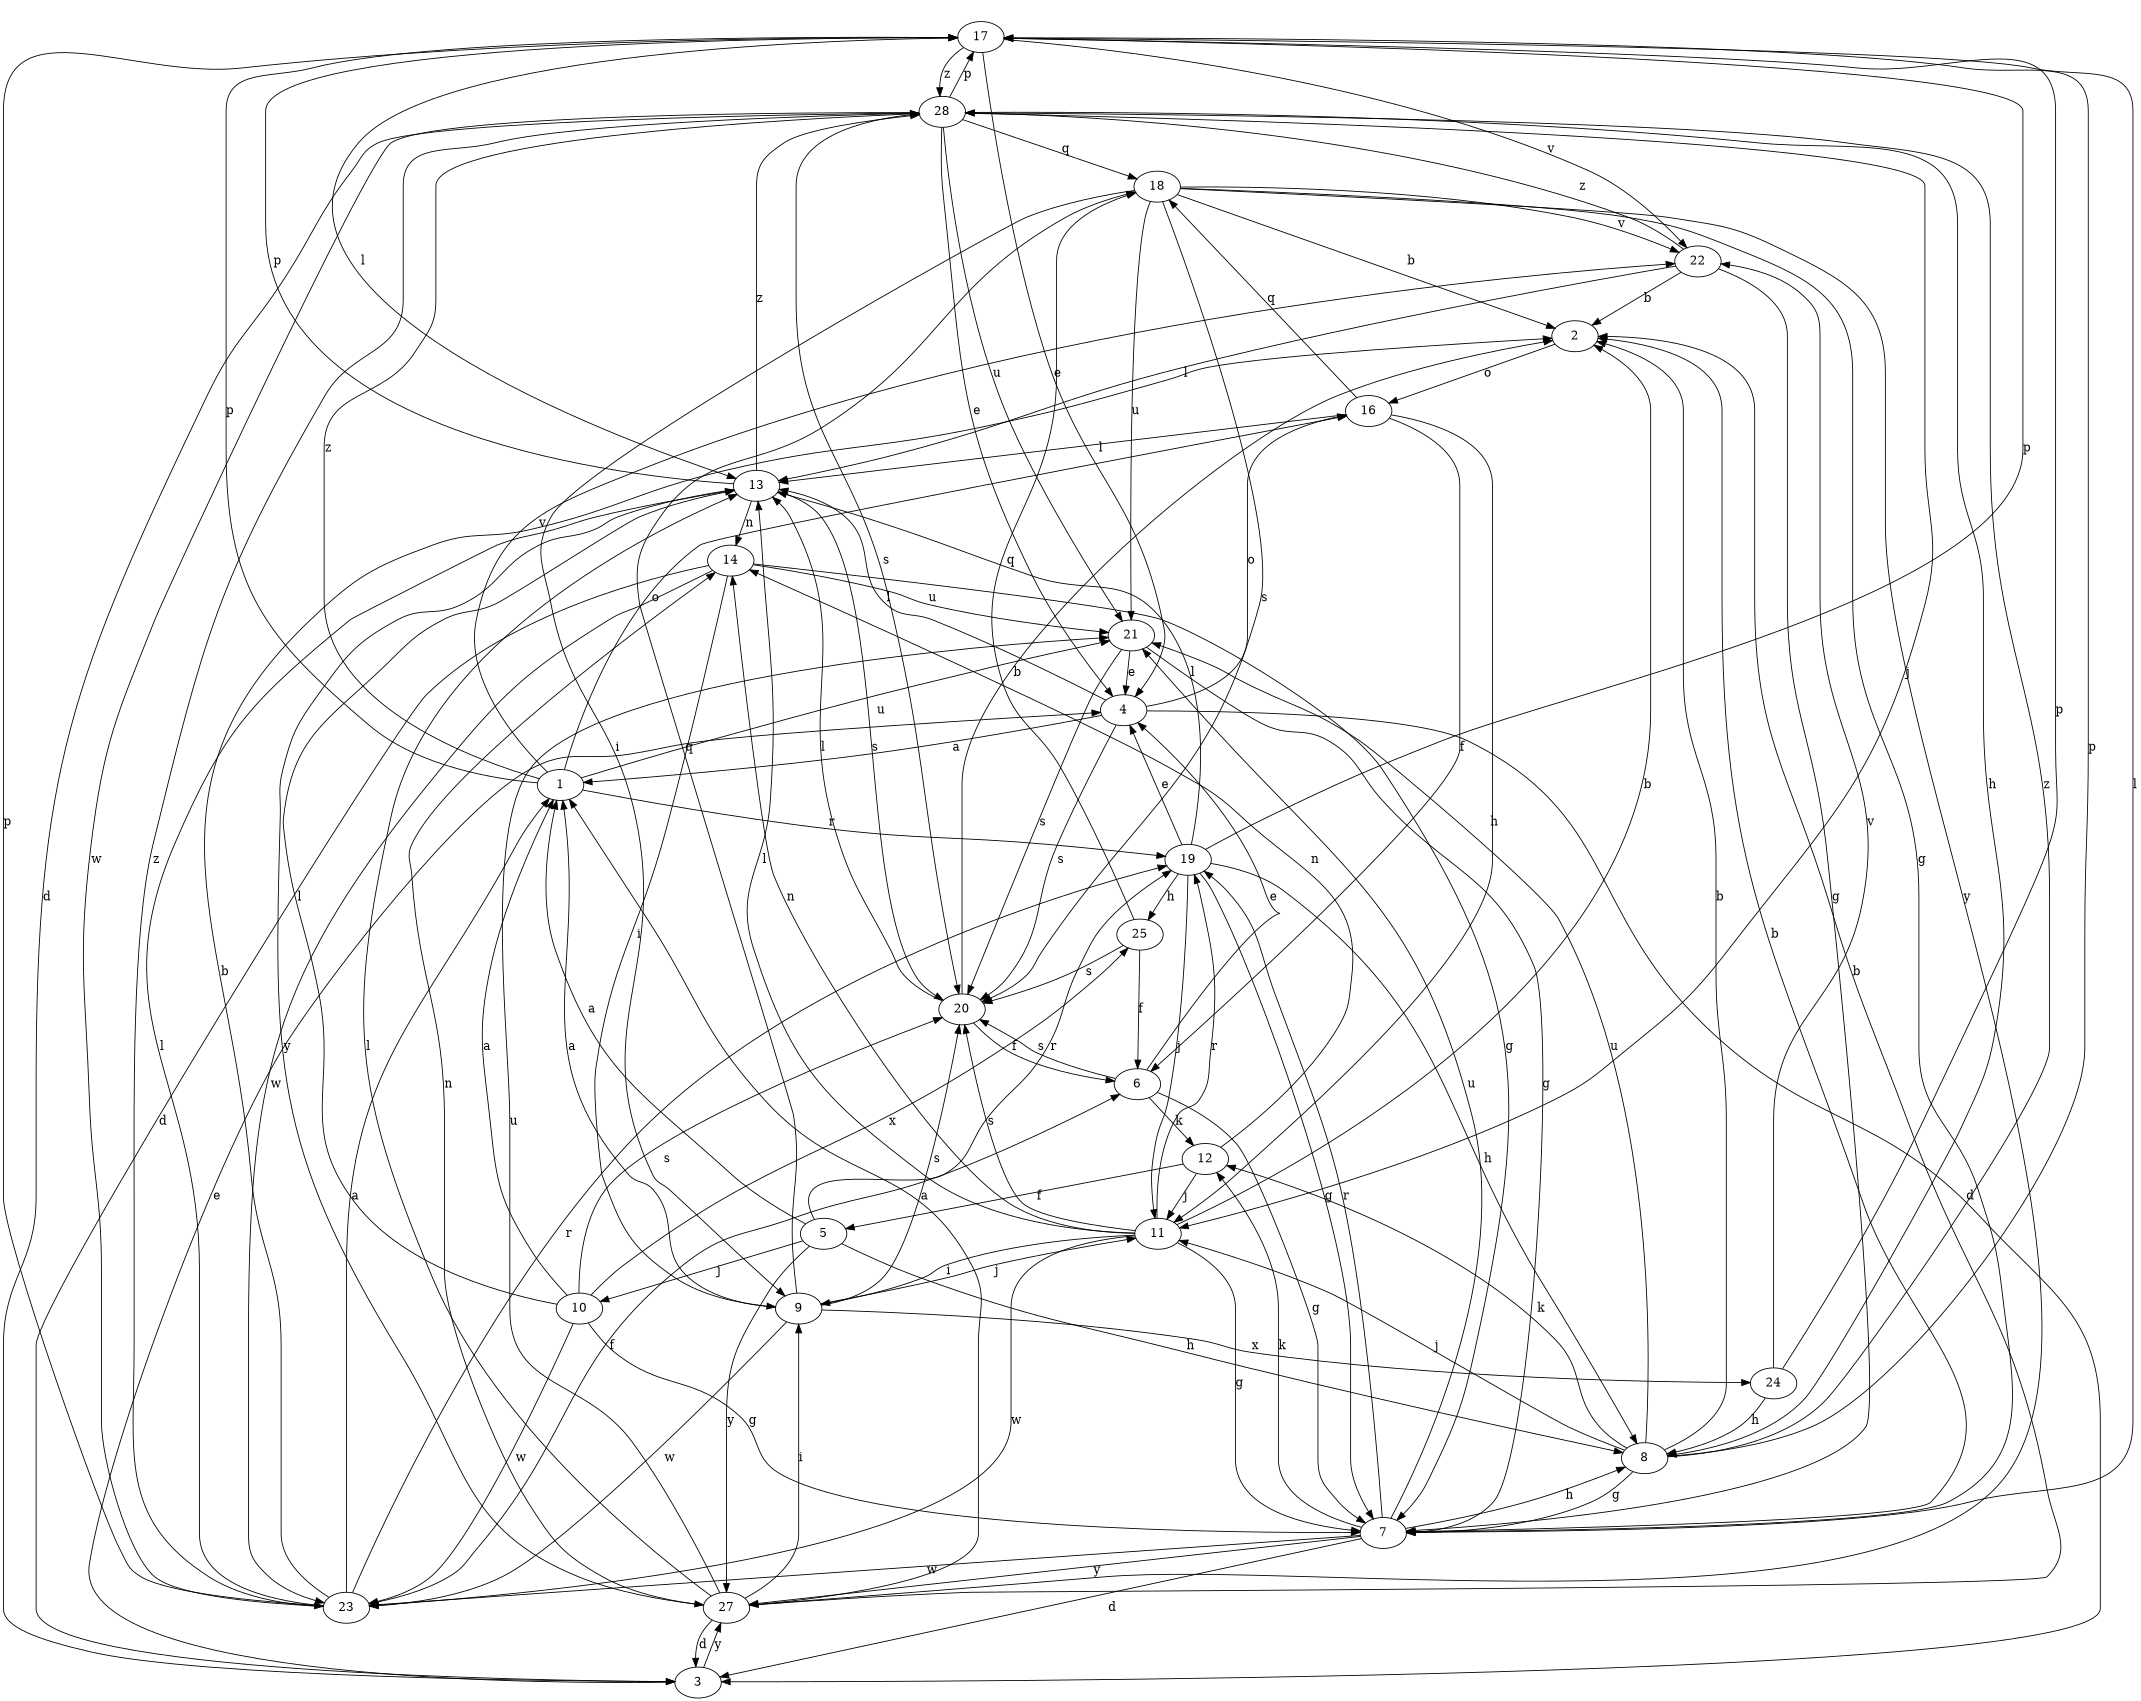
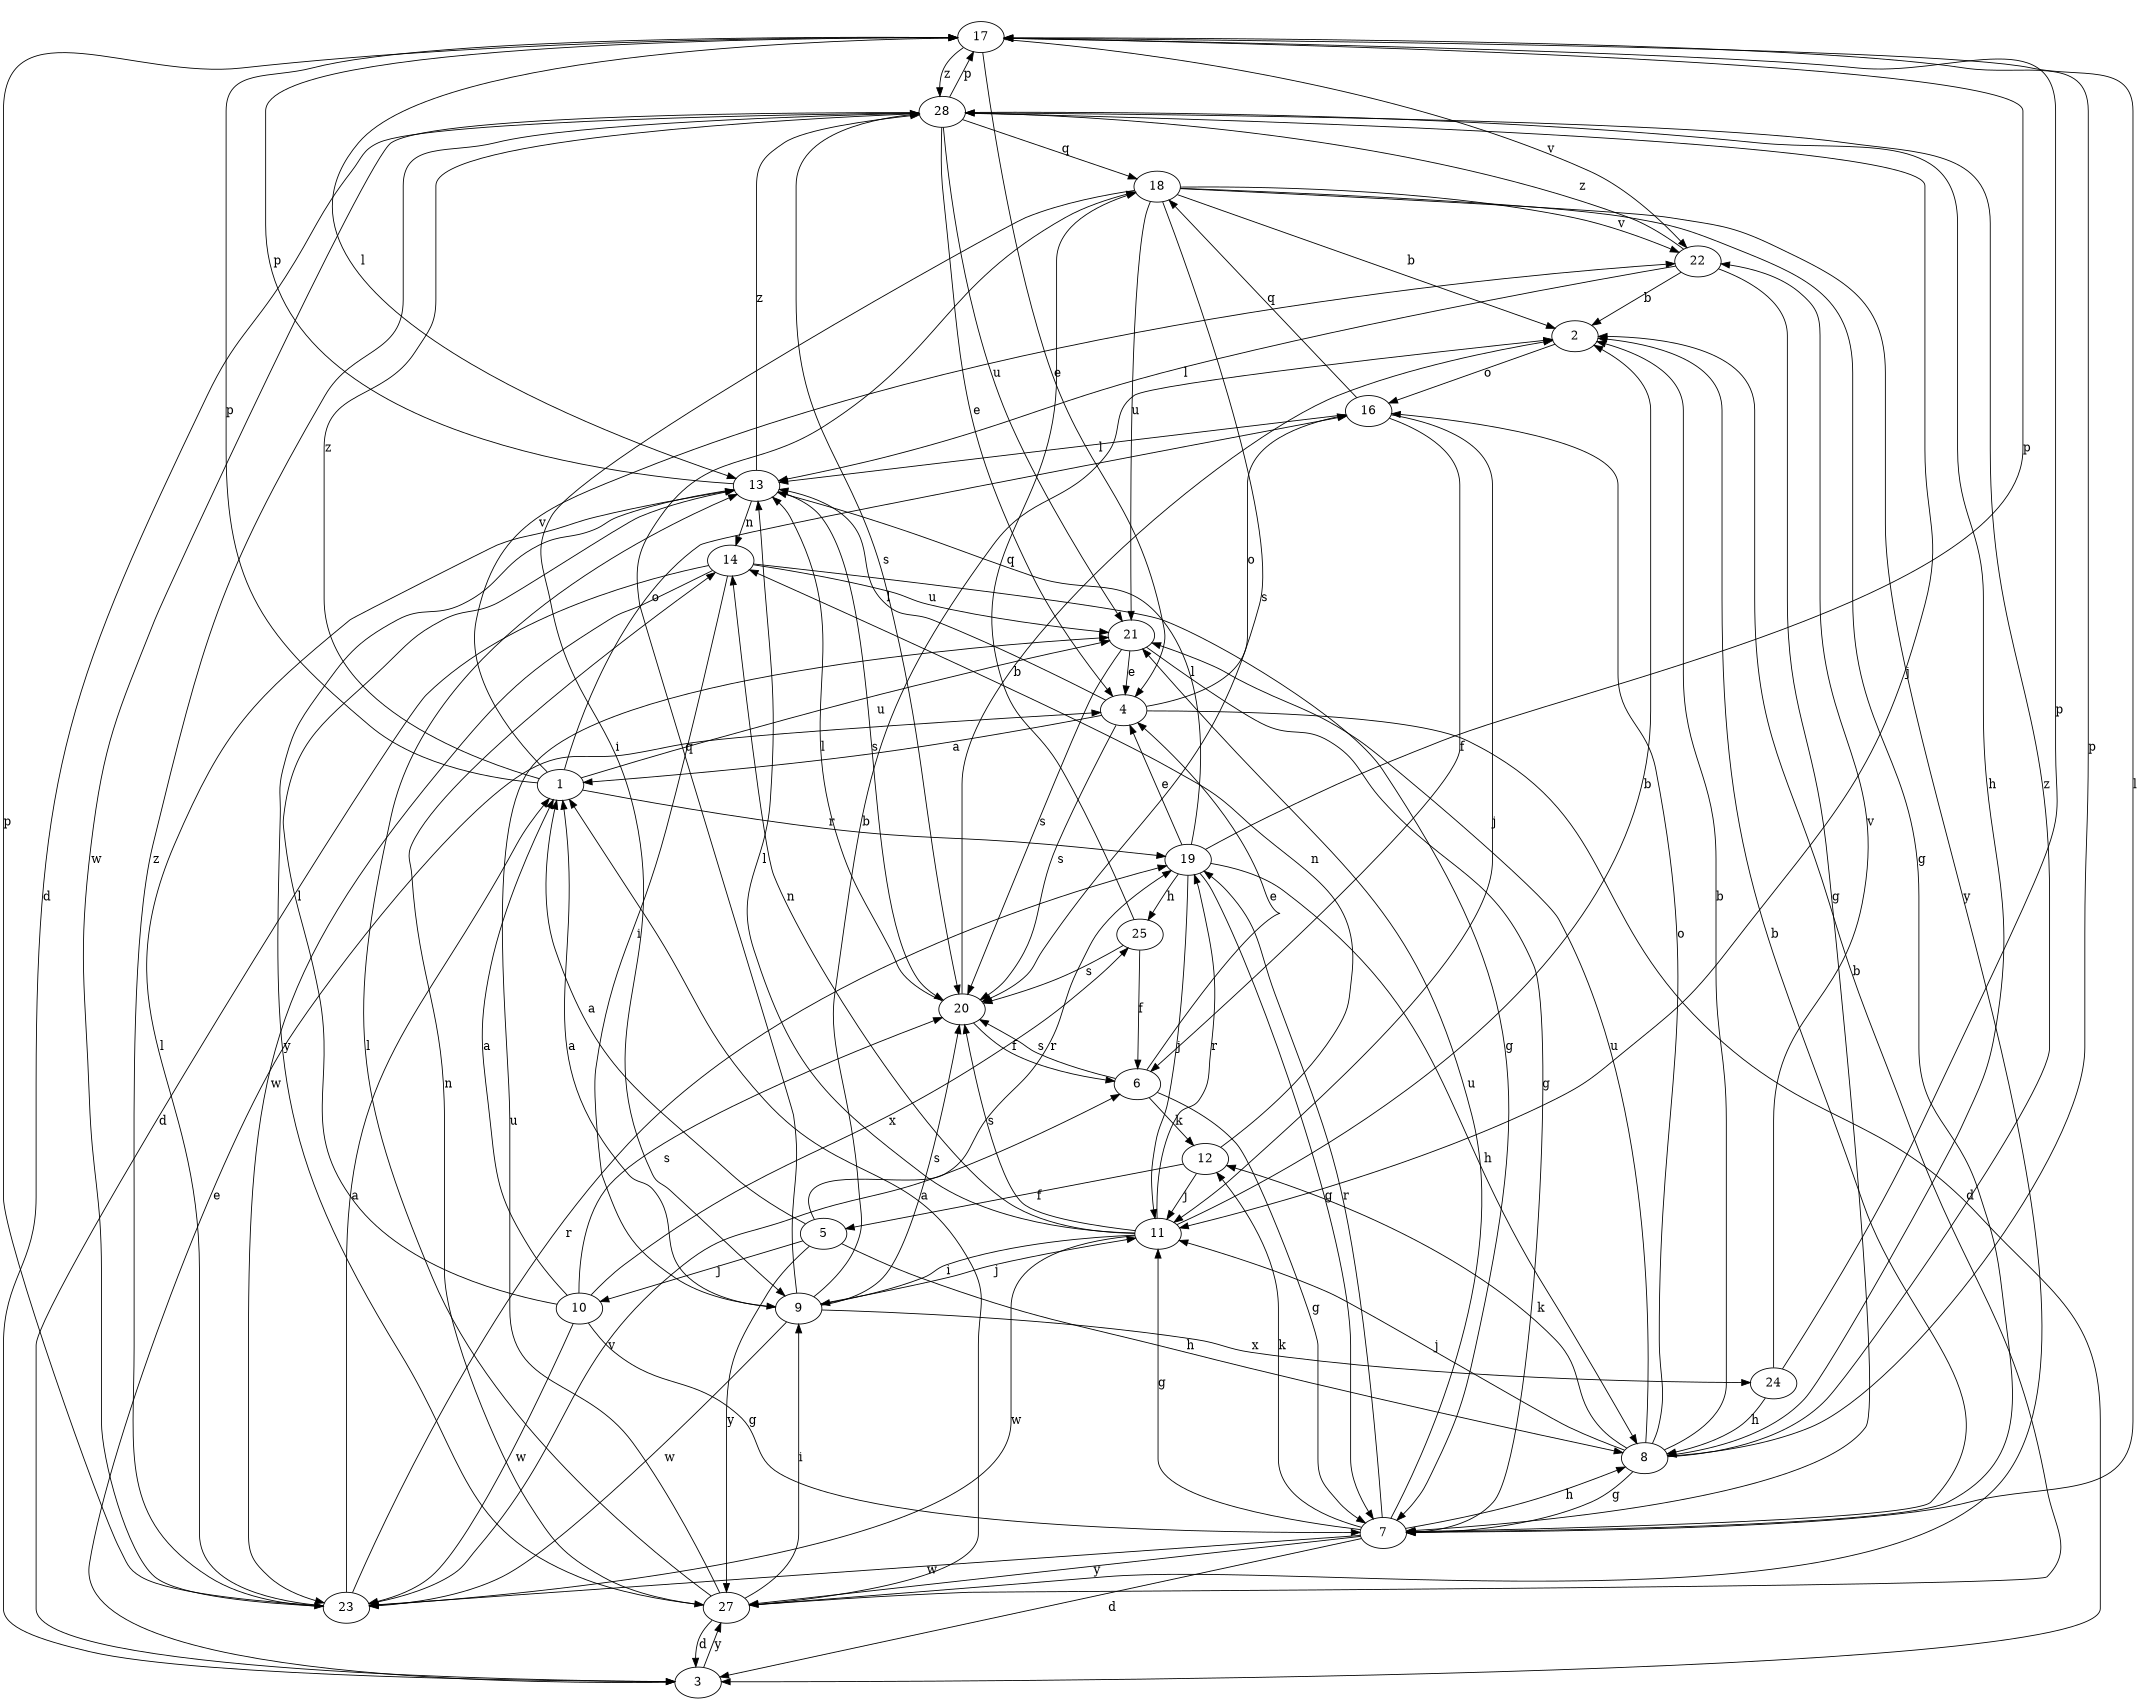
edge "23" -> "2": now "9" -> "2"
edge "16" -> "11": label "h" -> "j"
edge "8" -> "16": added, label "o"
edge "23" -> "6": label "f" -> "v"
edge "11" -> "7": reversed
